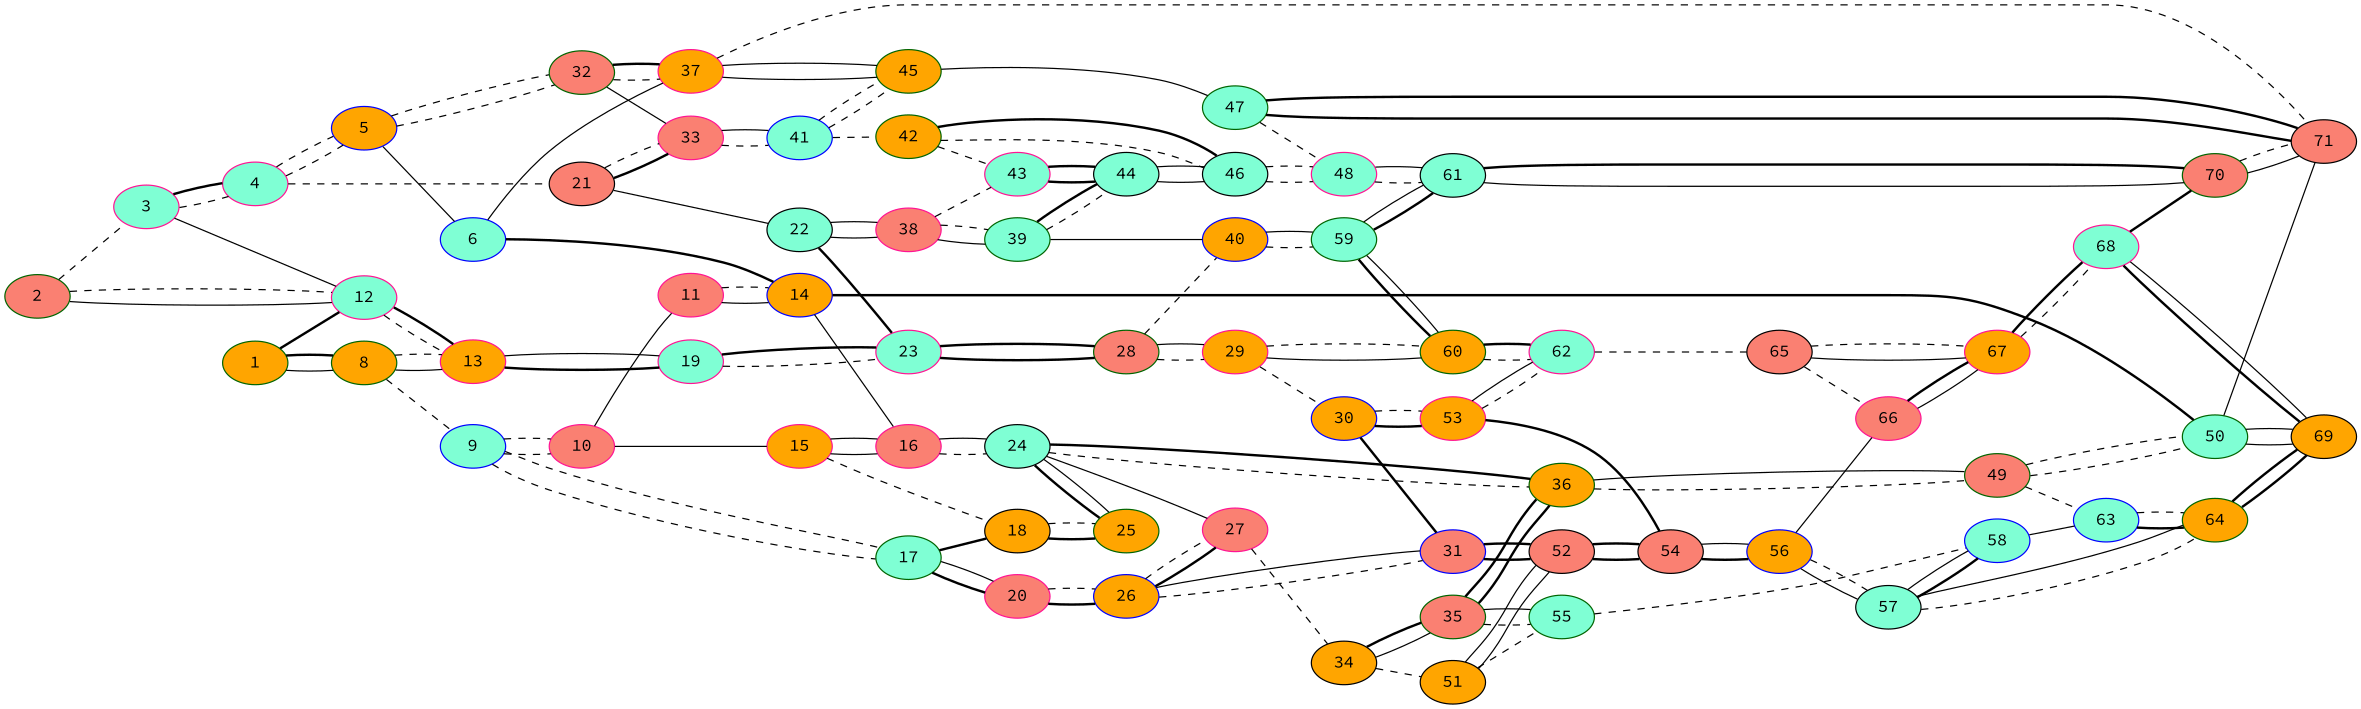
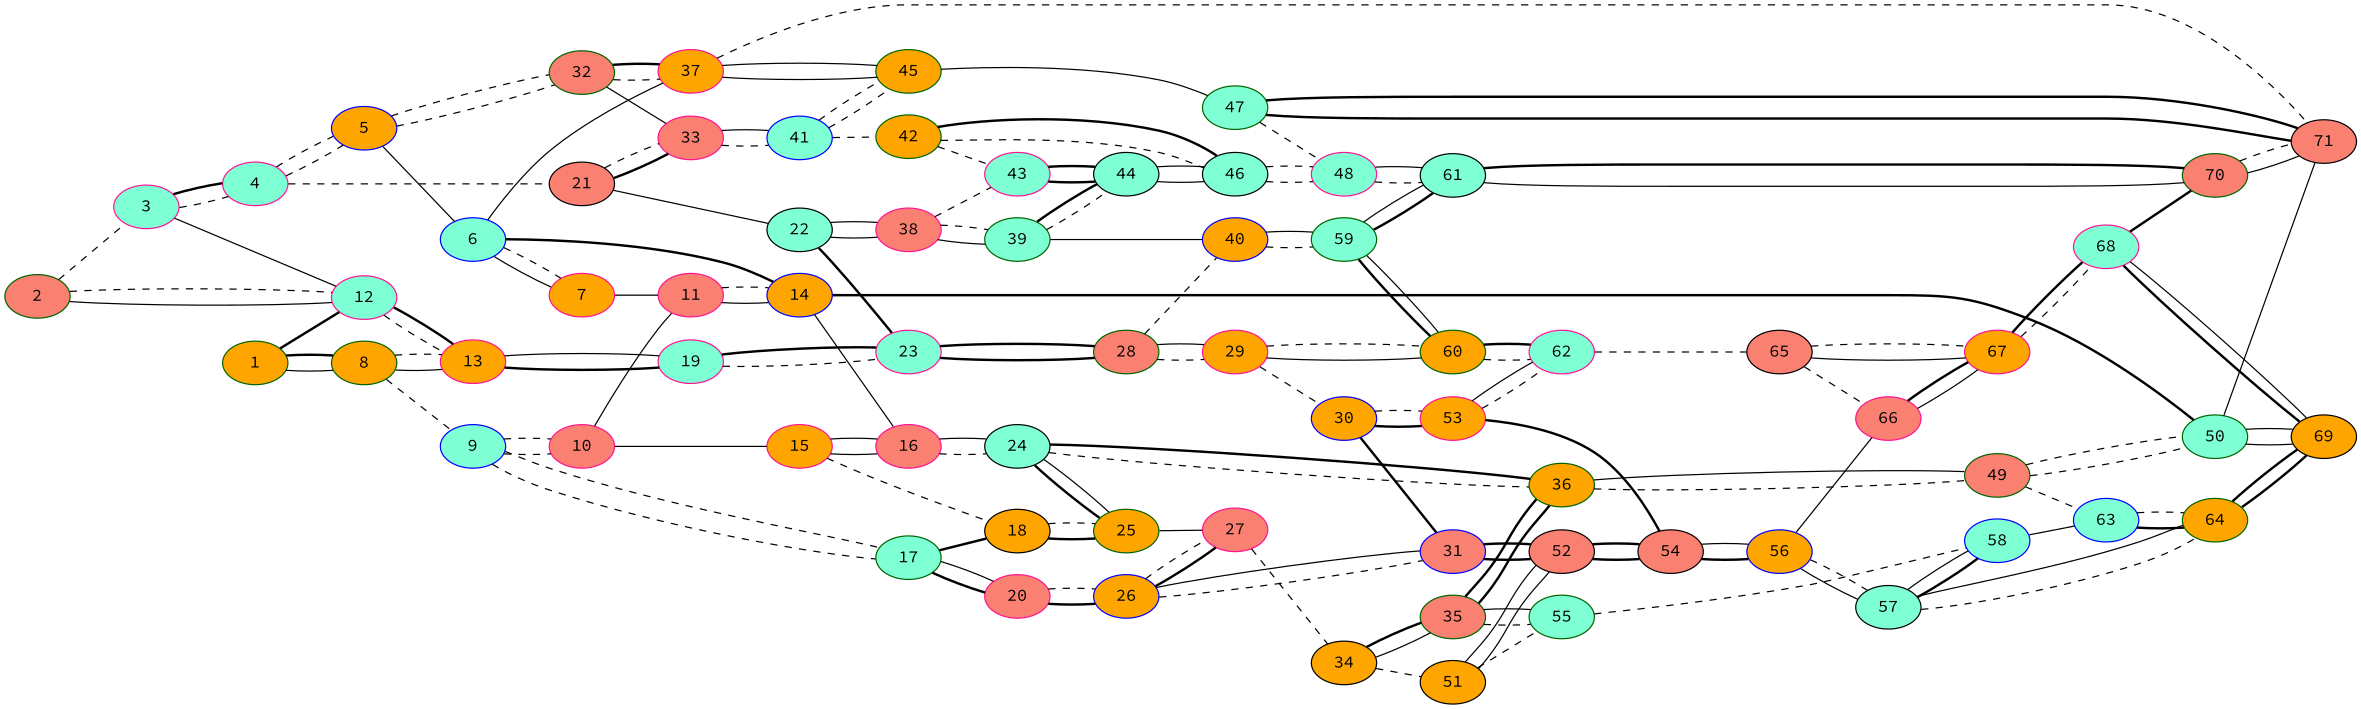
node "7": added
edge "24" -- "27": now "25" -- "27"
